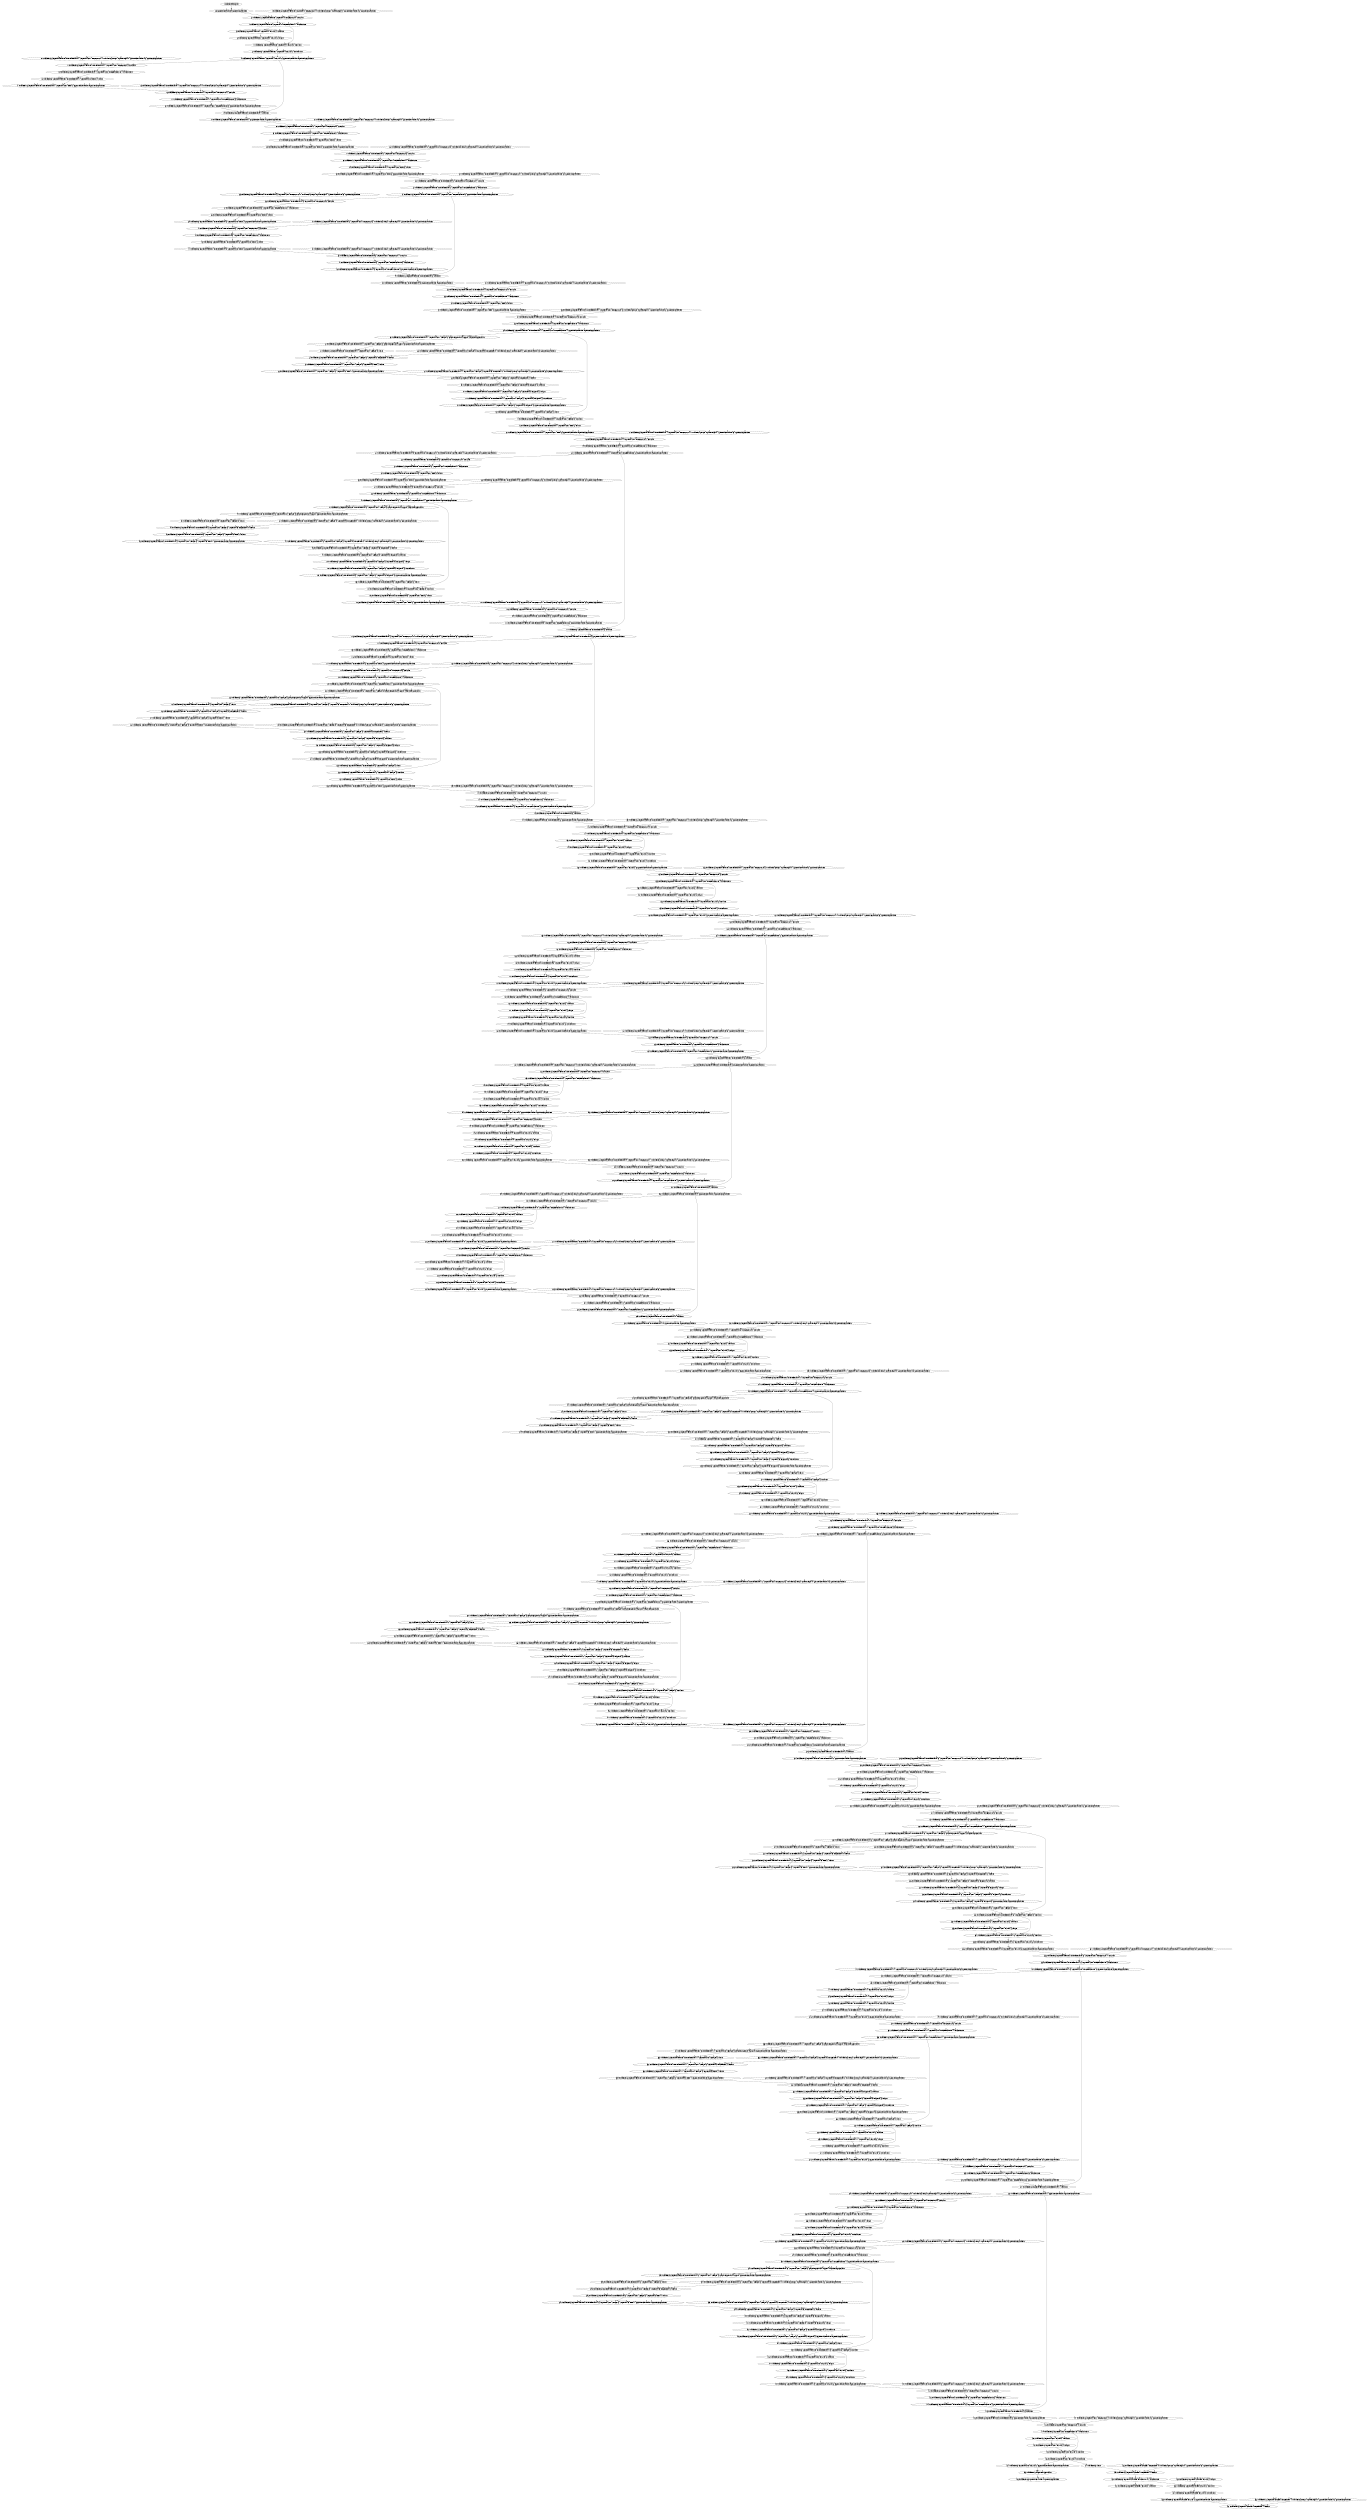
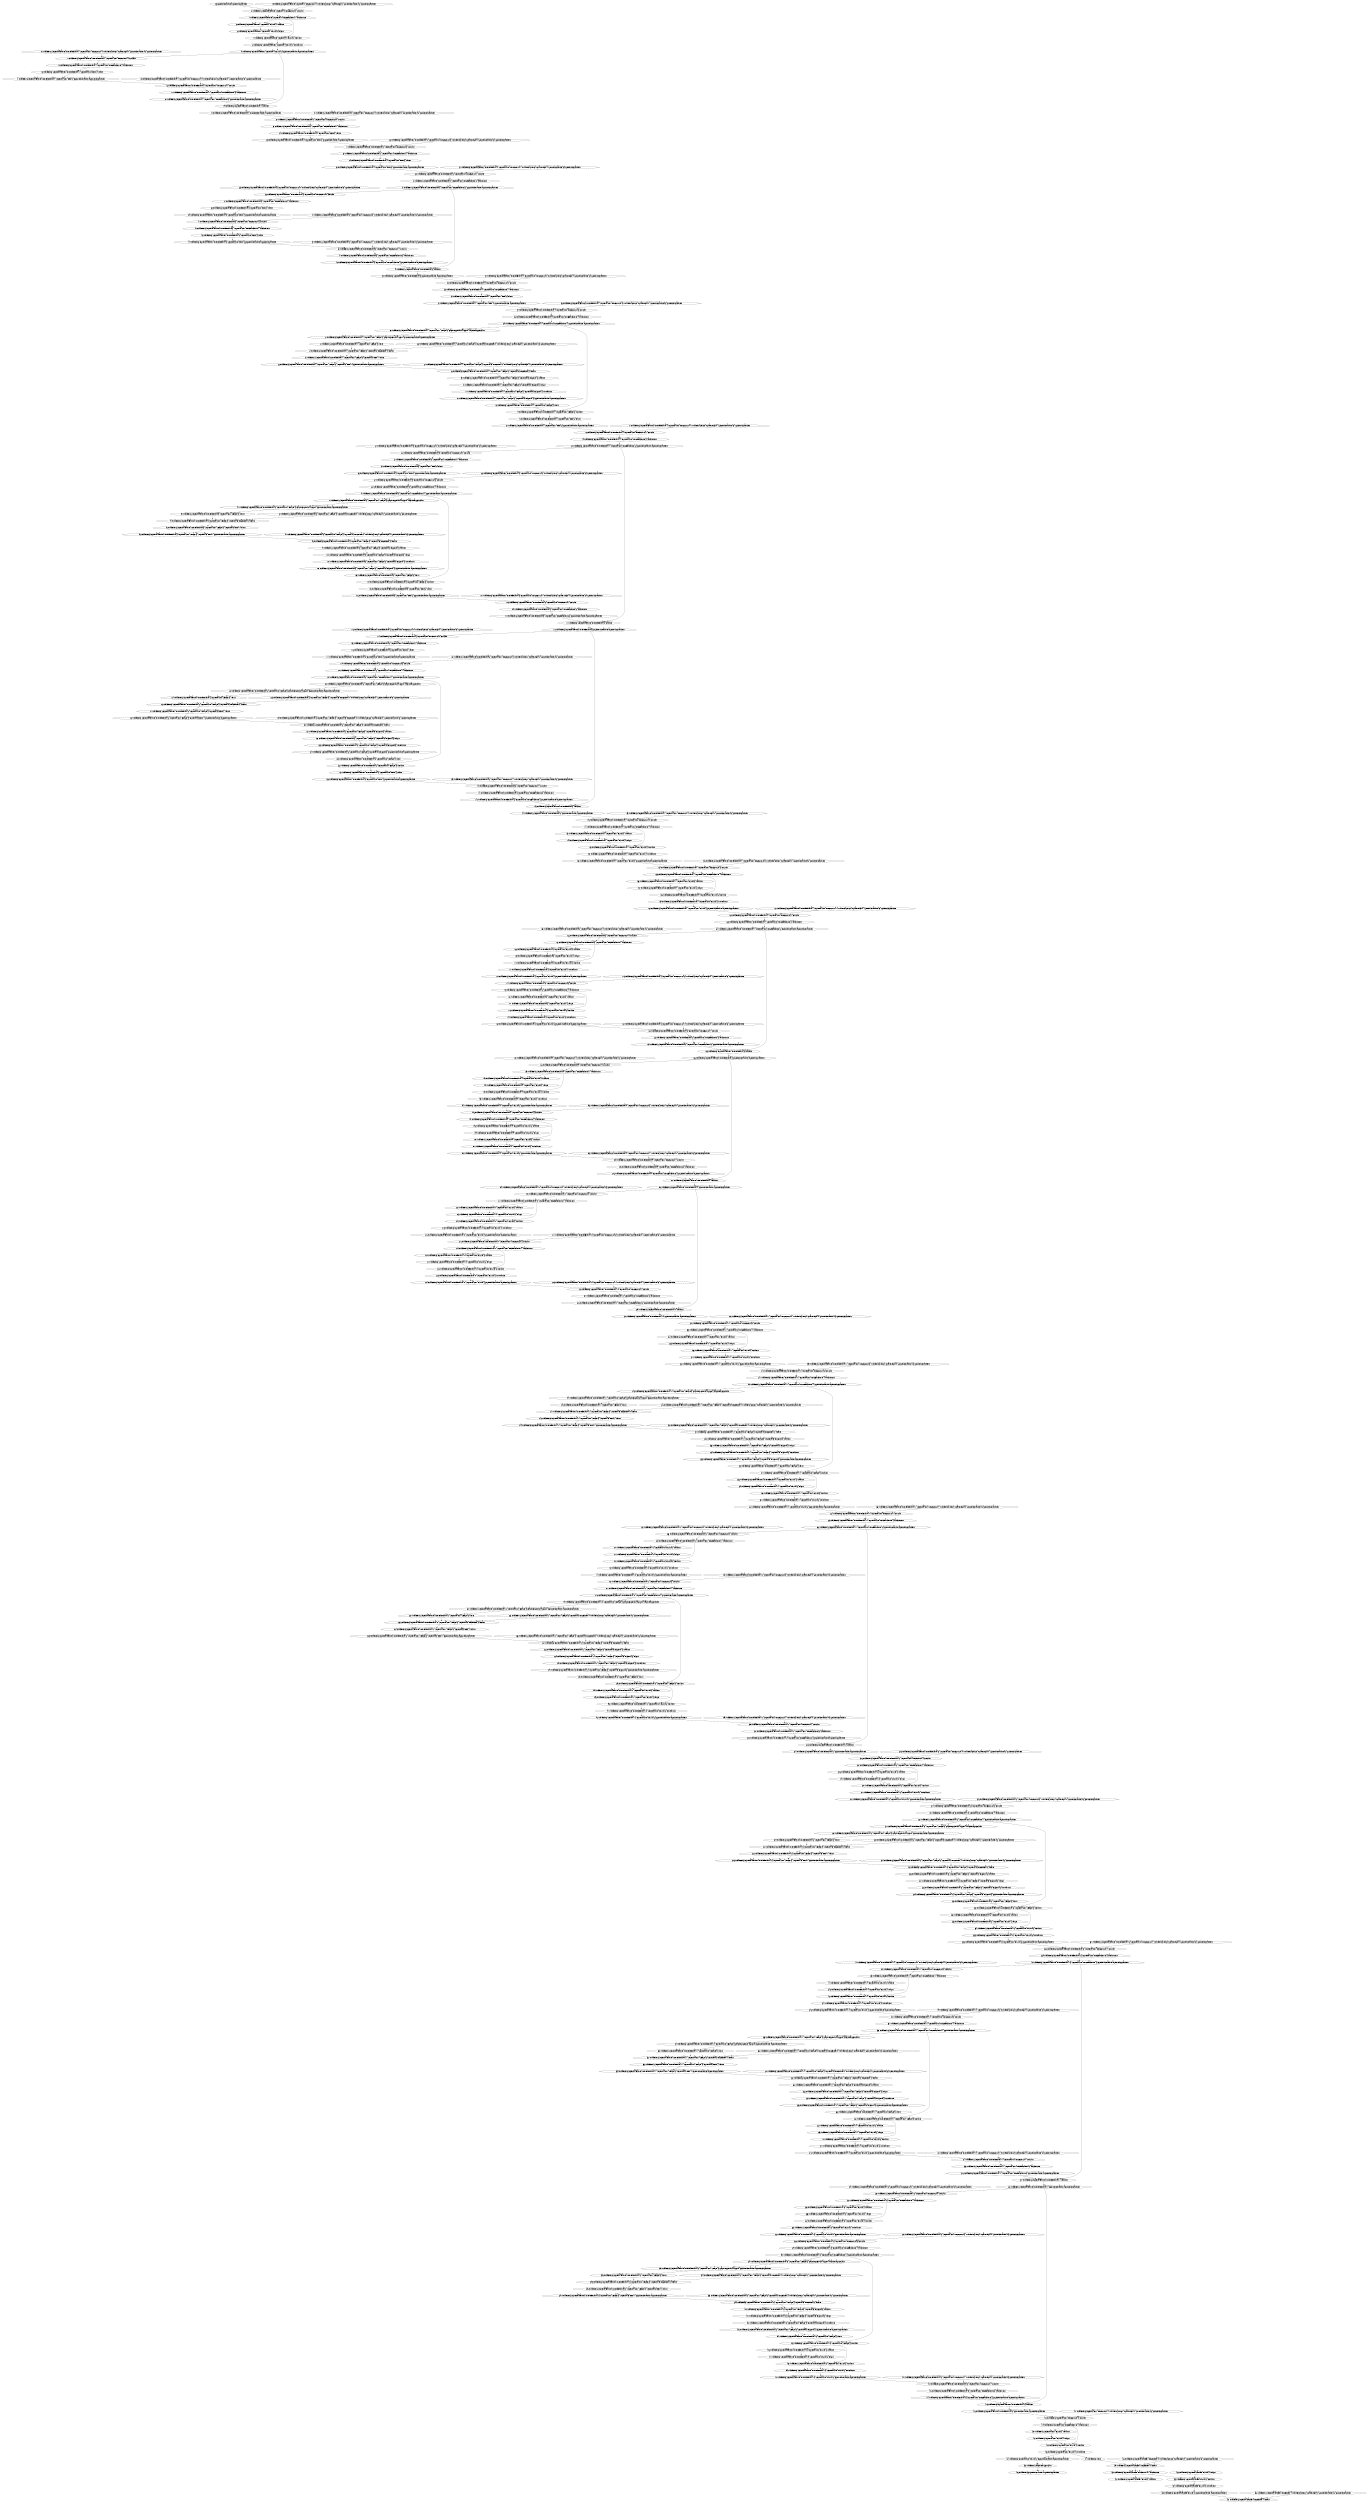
node "0 /nncf_model_input_0": removed
